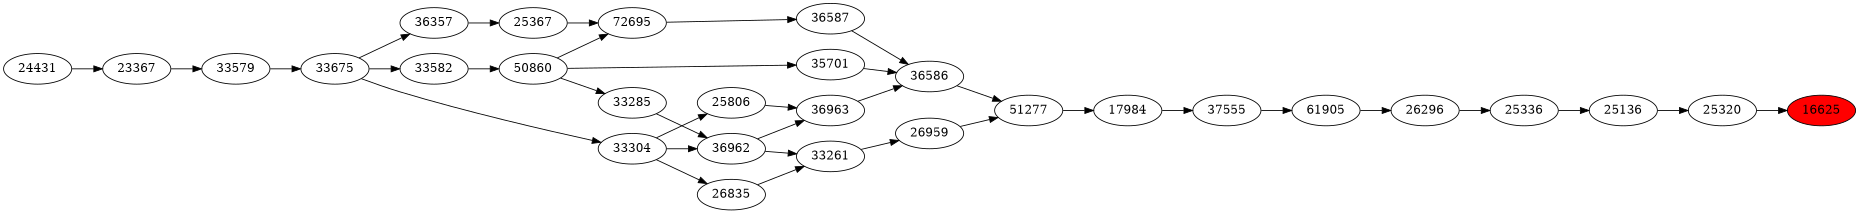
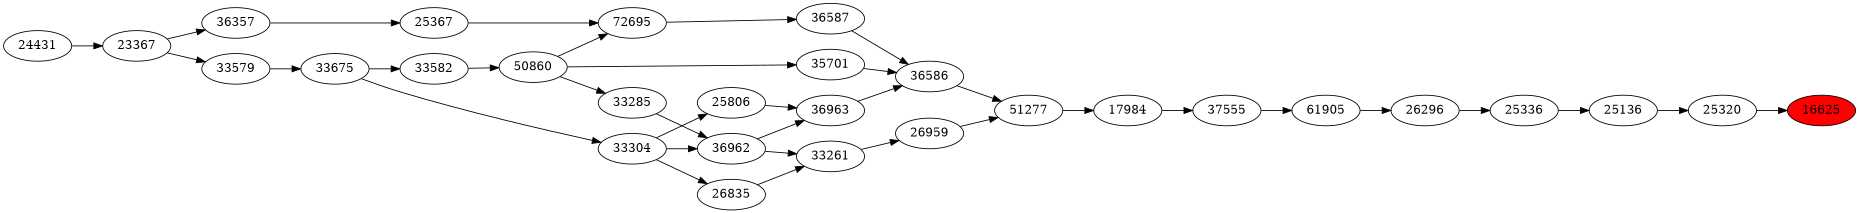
edge "33675" -> "36357": now "23367" -> "36357"
